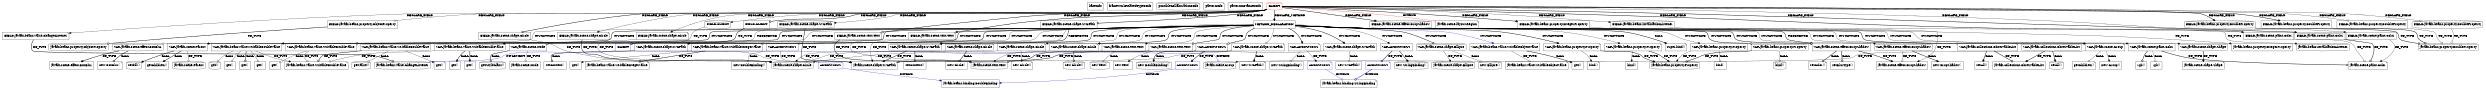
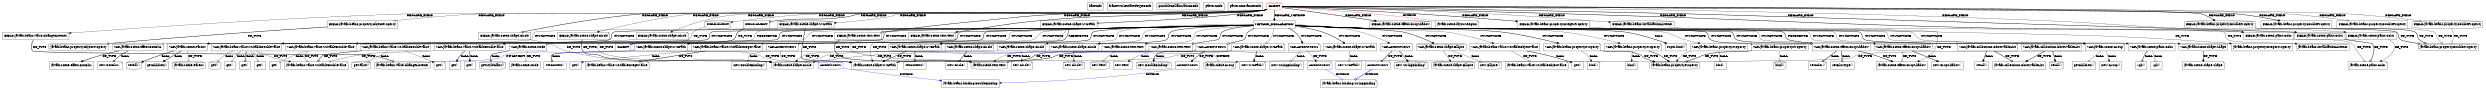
edge "METHOD_DECLARATION" -> "VAR:javafx.beans.value.WritableObjectValue": color blue -> black
edge "METHOD_DECLARATION" -> "VAR:javafx.scene.shape.Ellipse": arrowhead odot -> diamond
edge "VAR:javafx.scene.paint.Color" -> "javafx.scene.paint.Color": removed, label "OF_TYPE"
